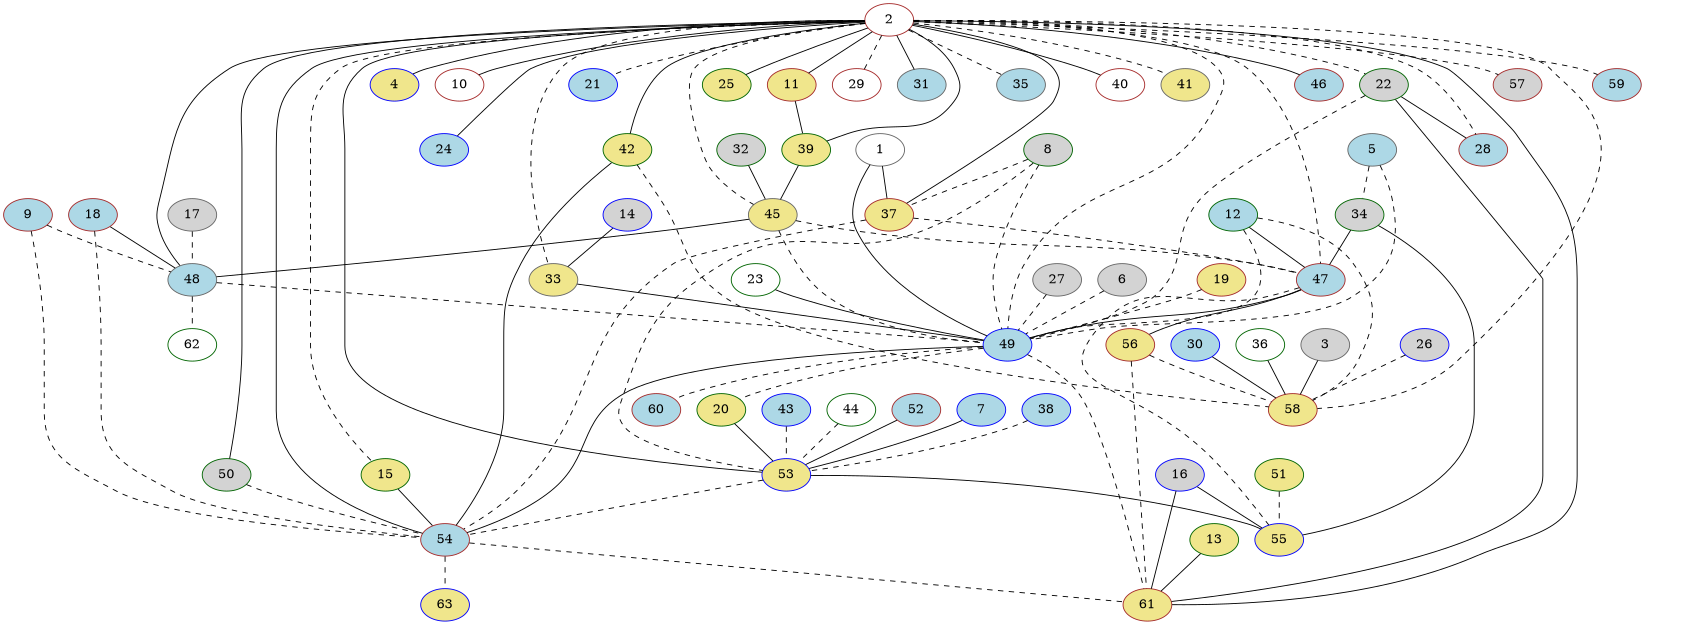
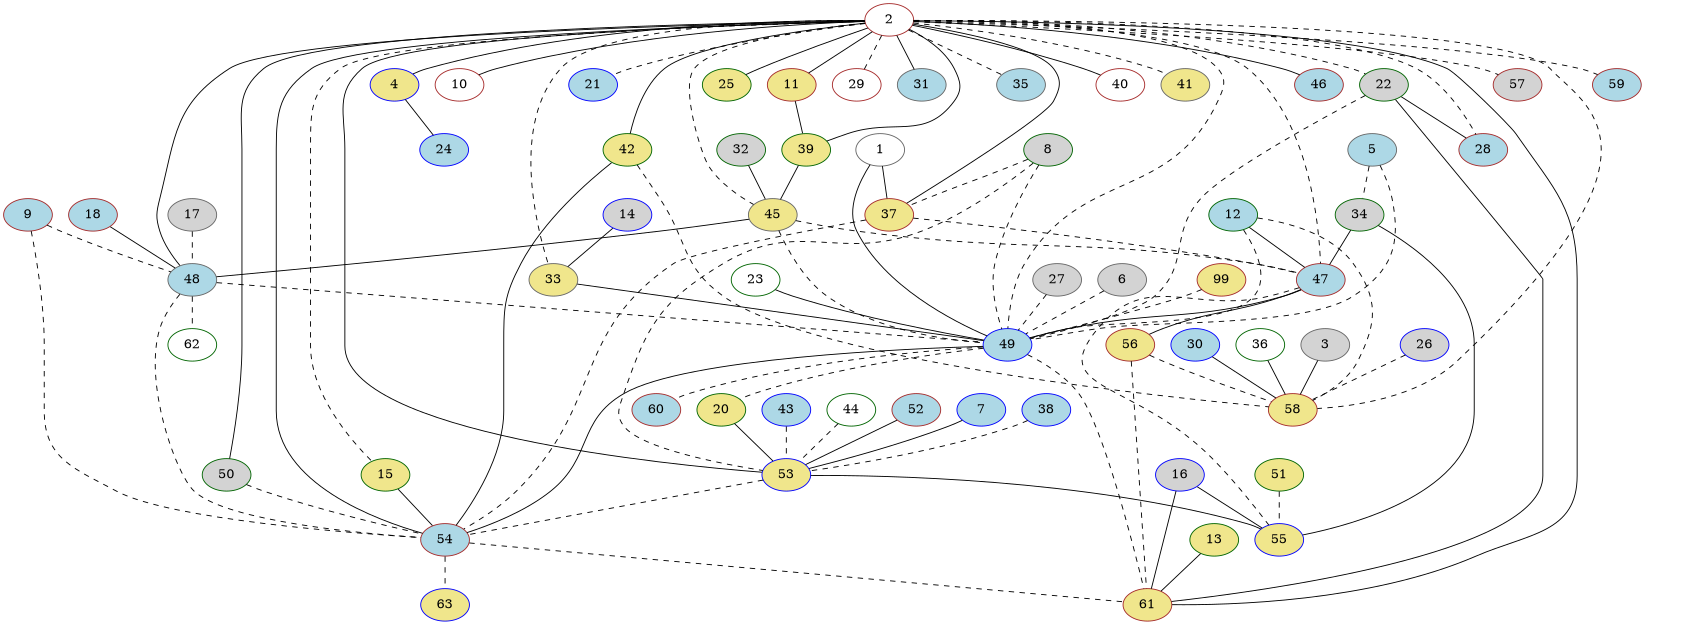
edge "2" -- "24": now "4" -- "24"
node "19": label "19" -> "99"
edge "18" -- "54": now "48" -- "54"
